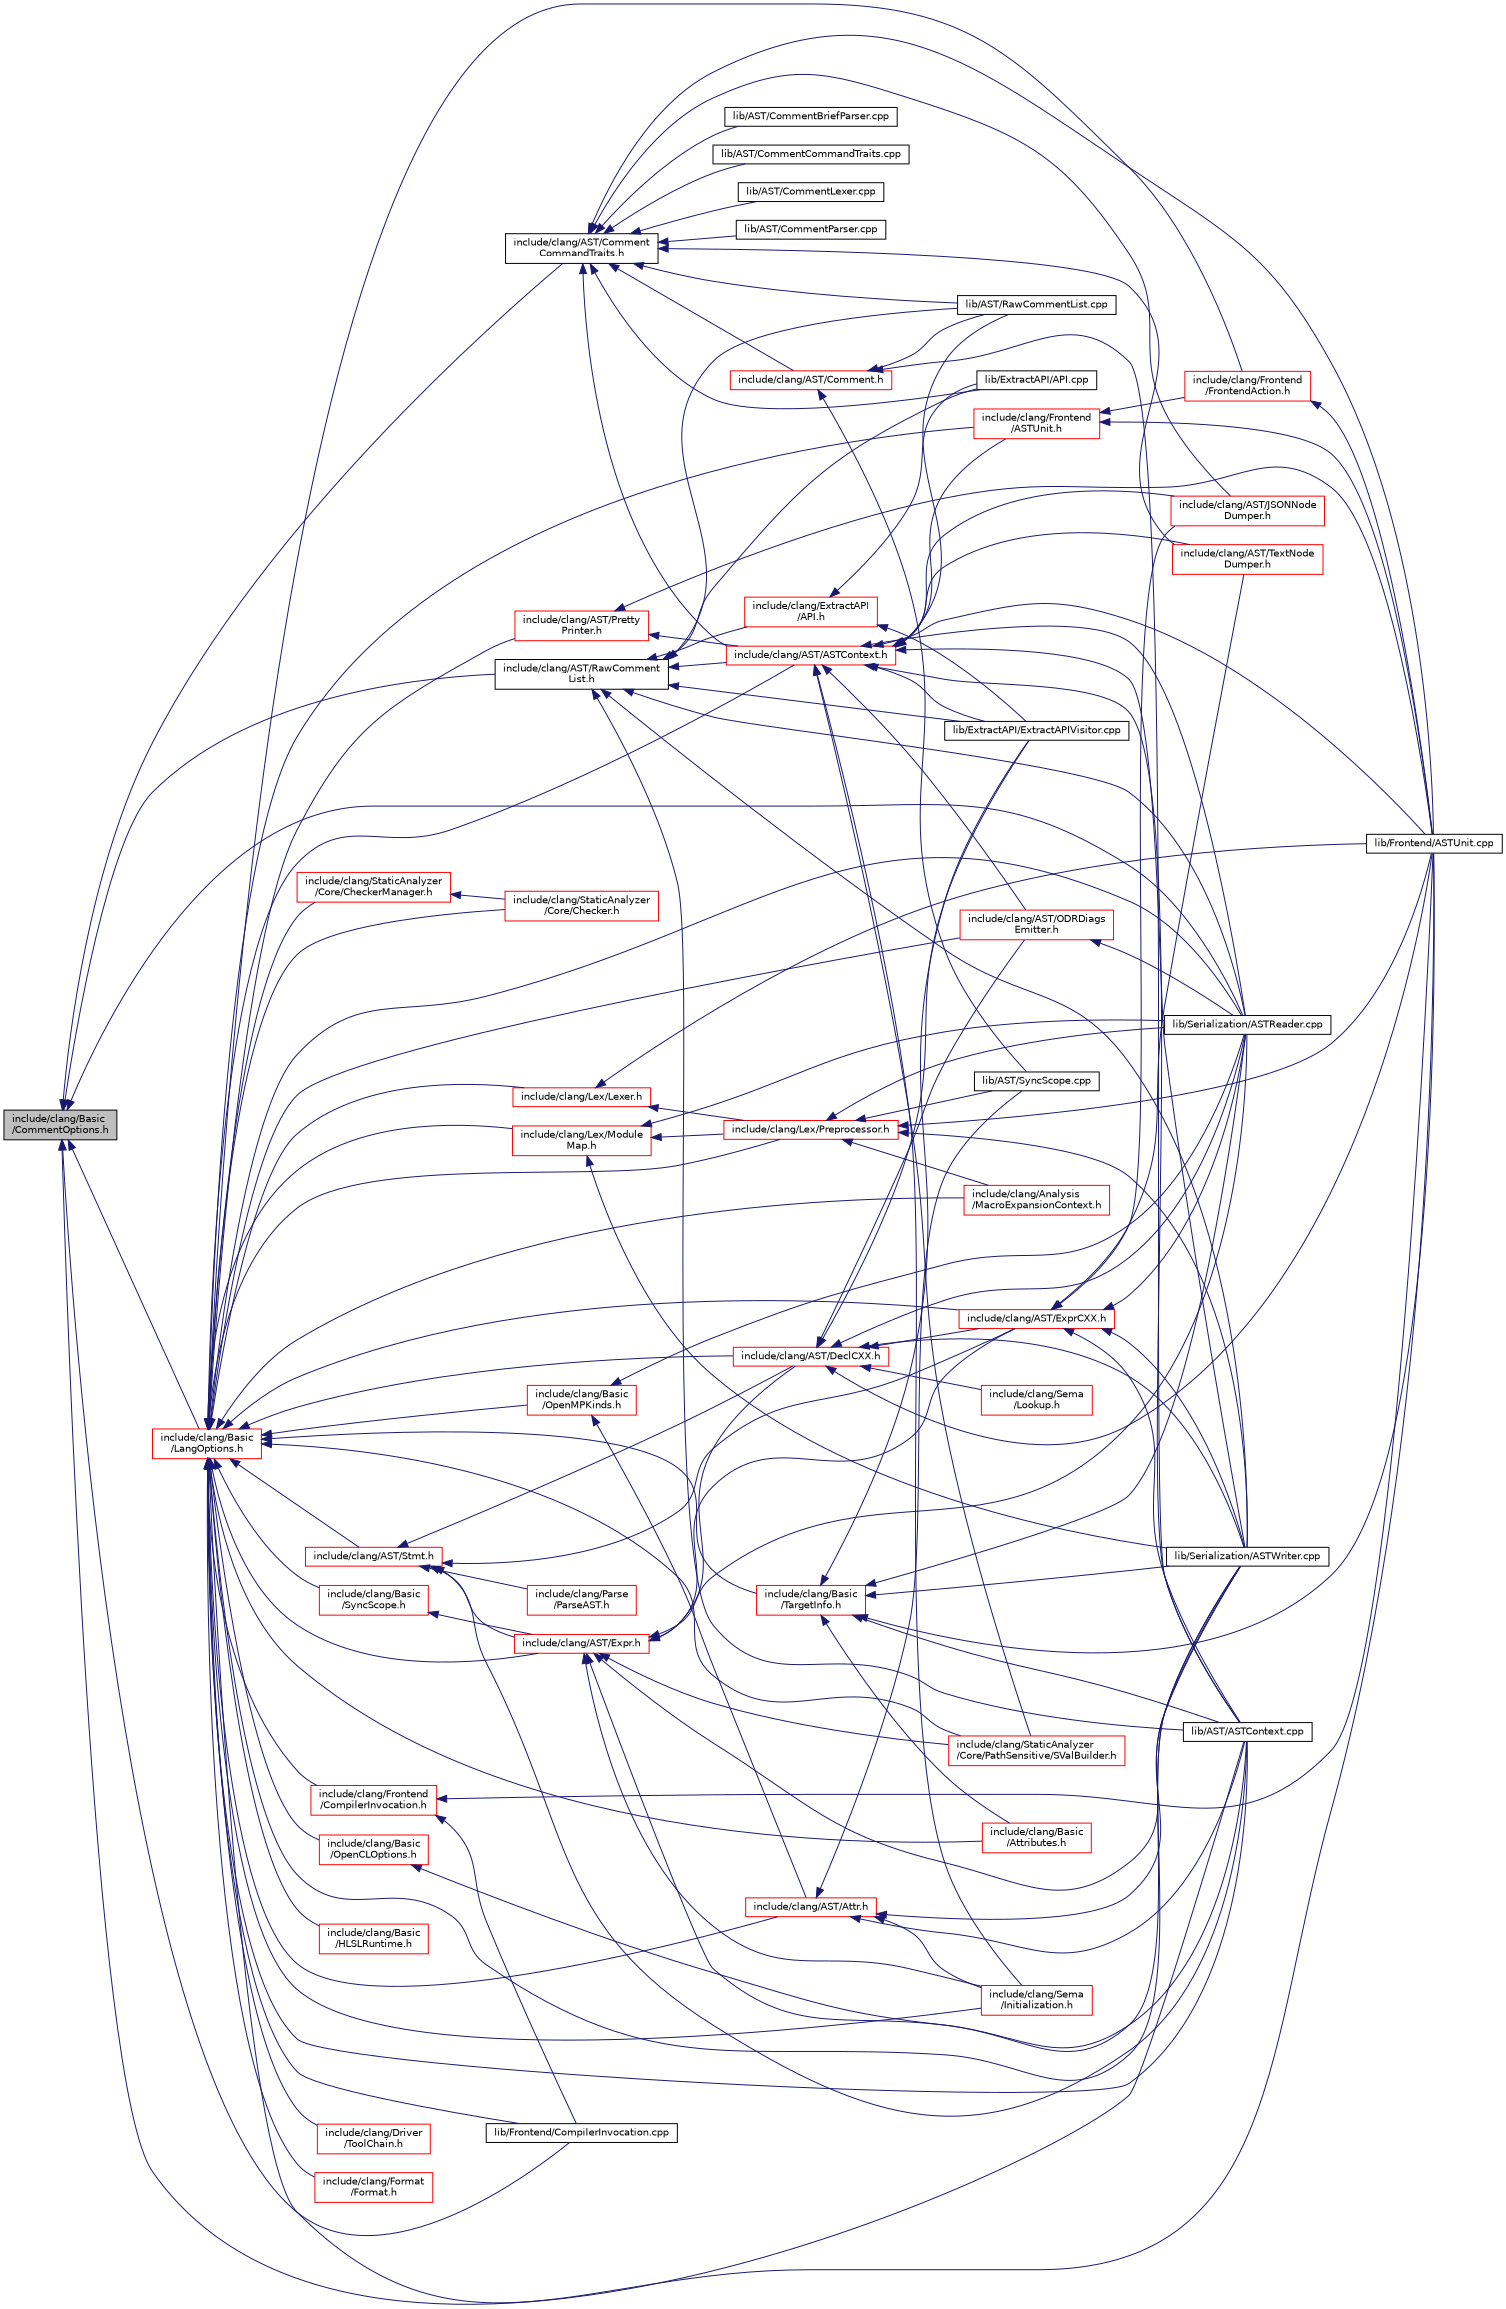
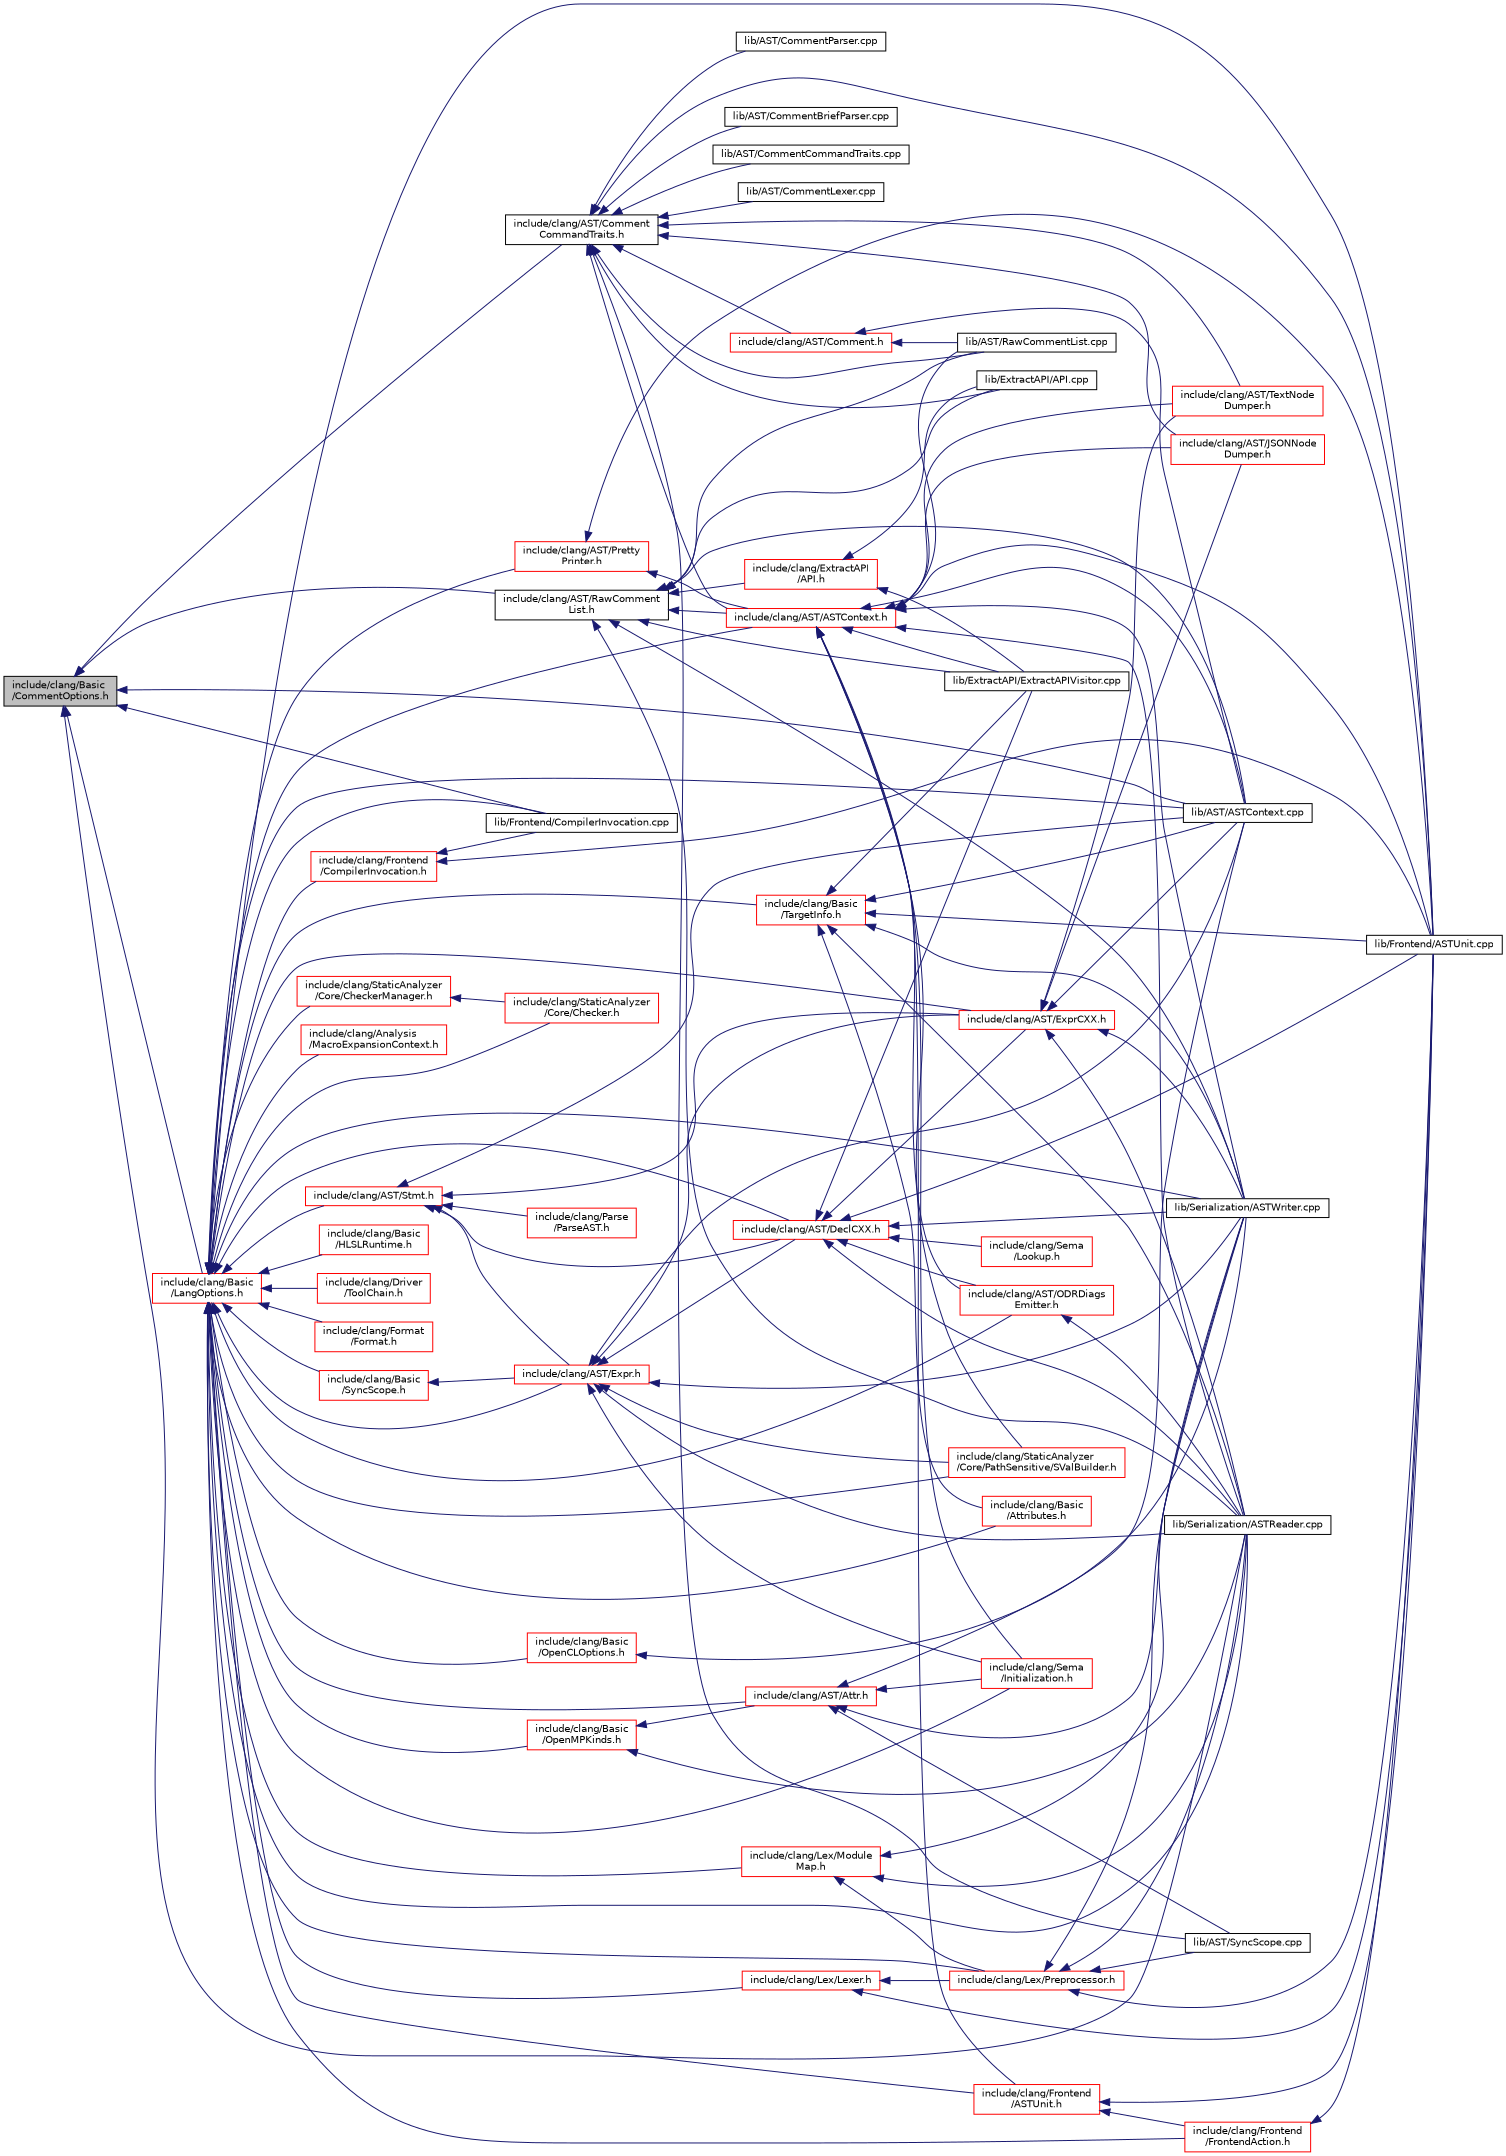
edge "lib/AST/SyncScope.cpp" -> "include/clang/AST/Comment.h": now "lib/AST/SyncScope.cpp" -> "include/clang/AST/Comment CommandTraits.h"
edge "include/clang/Analysis /MacroExpansionContext.h" -> "include/clang/Lex/Preprocessor.h": removed
